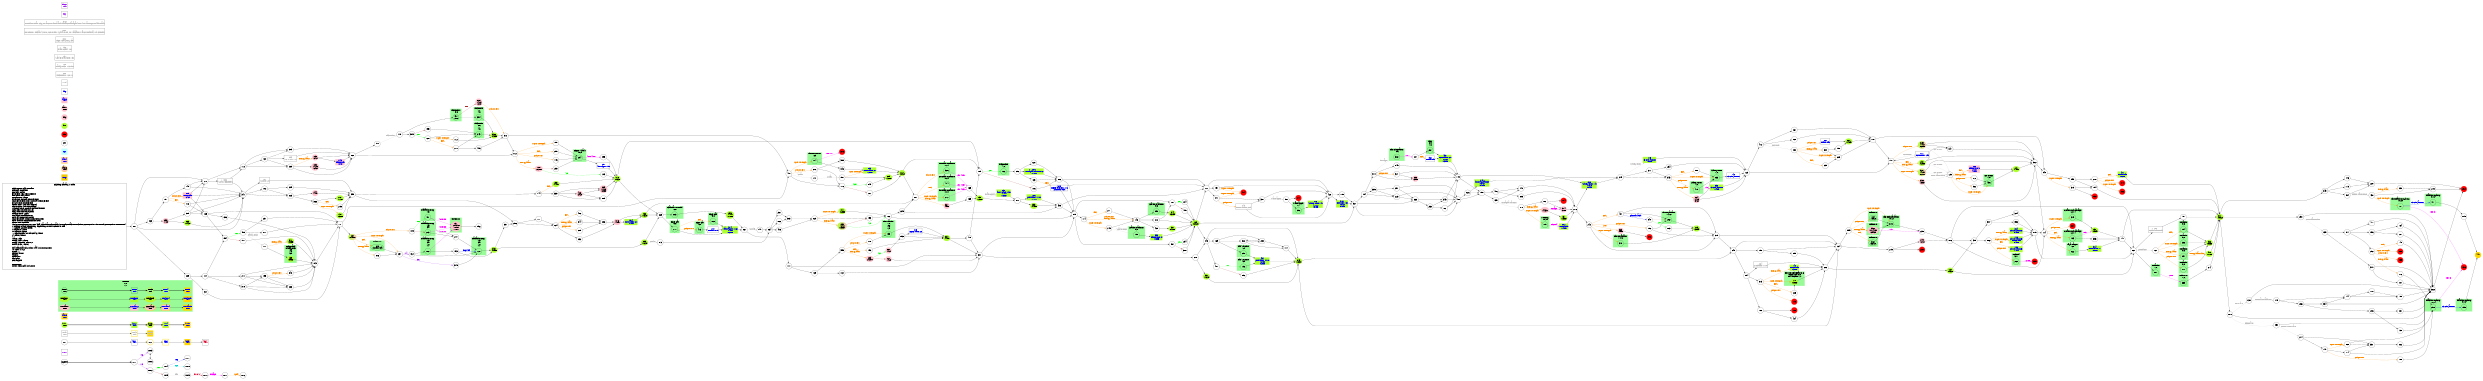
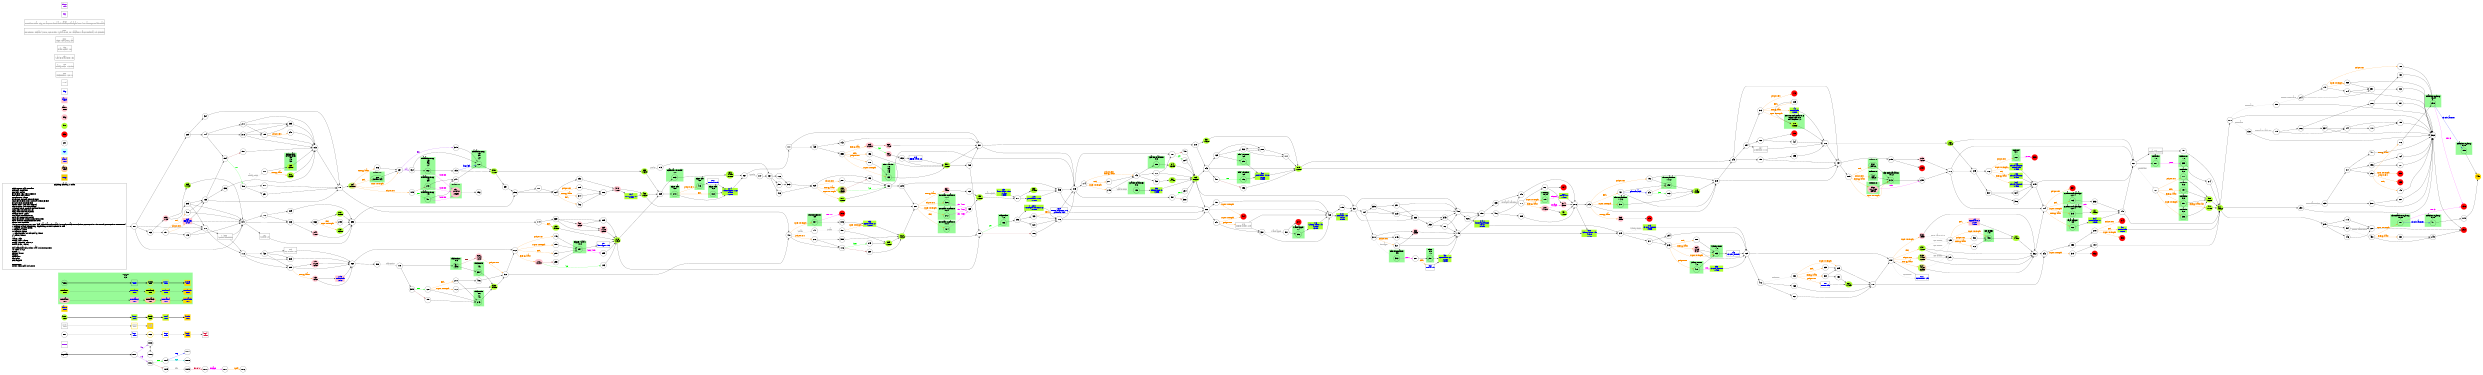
node "287": added
edge "242" -> "363 -?HP": label "SK-1" -> "energy blast"
